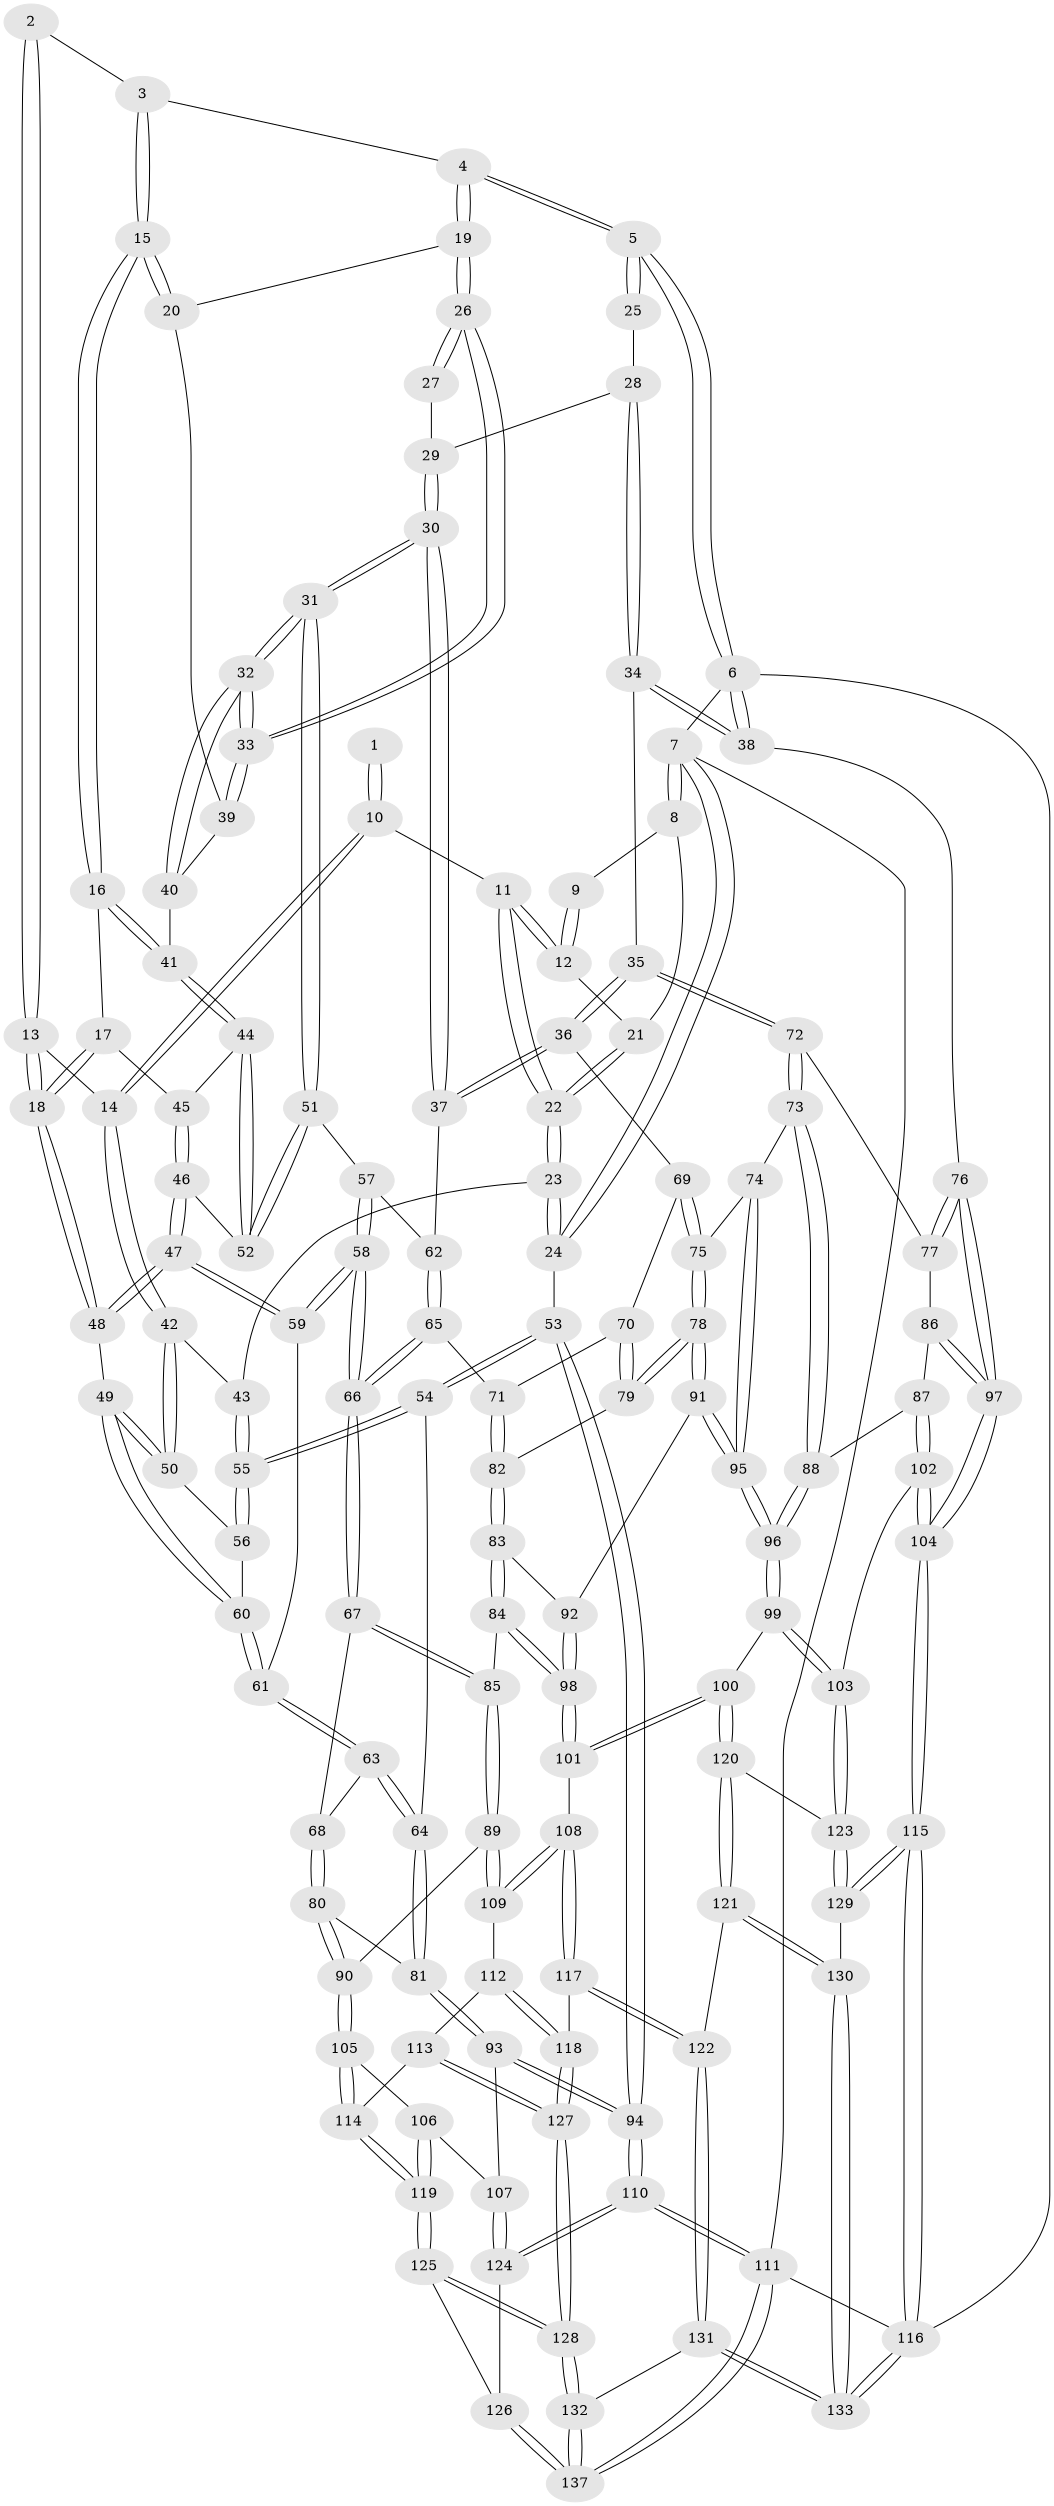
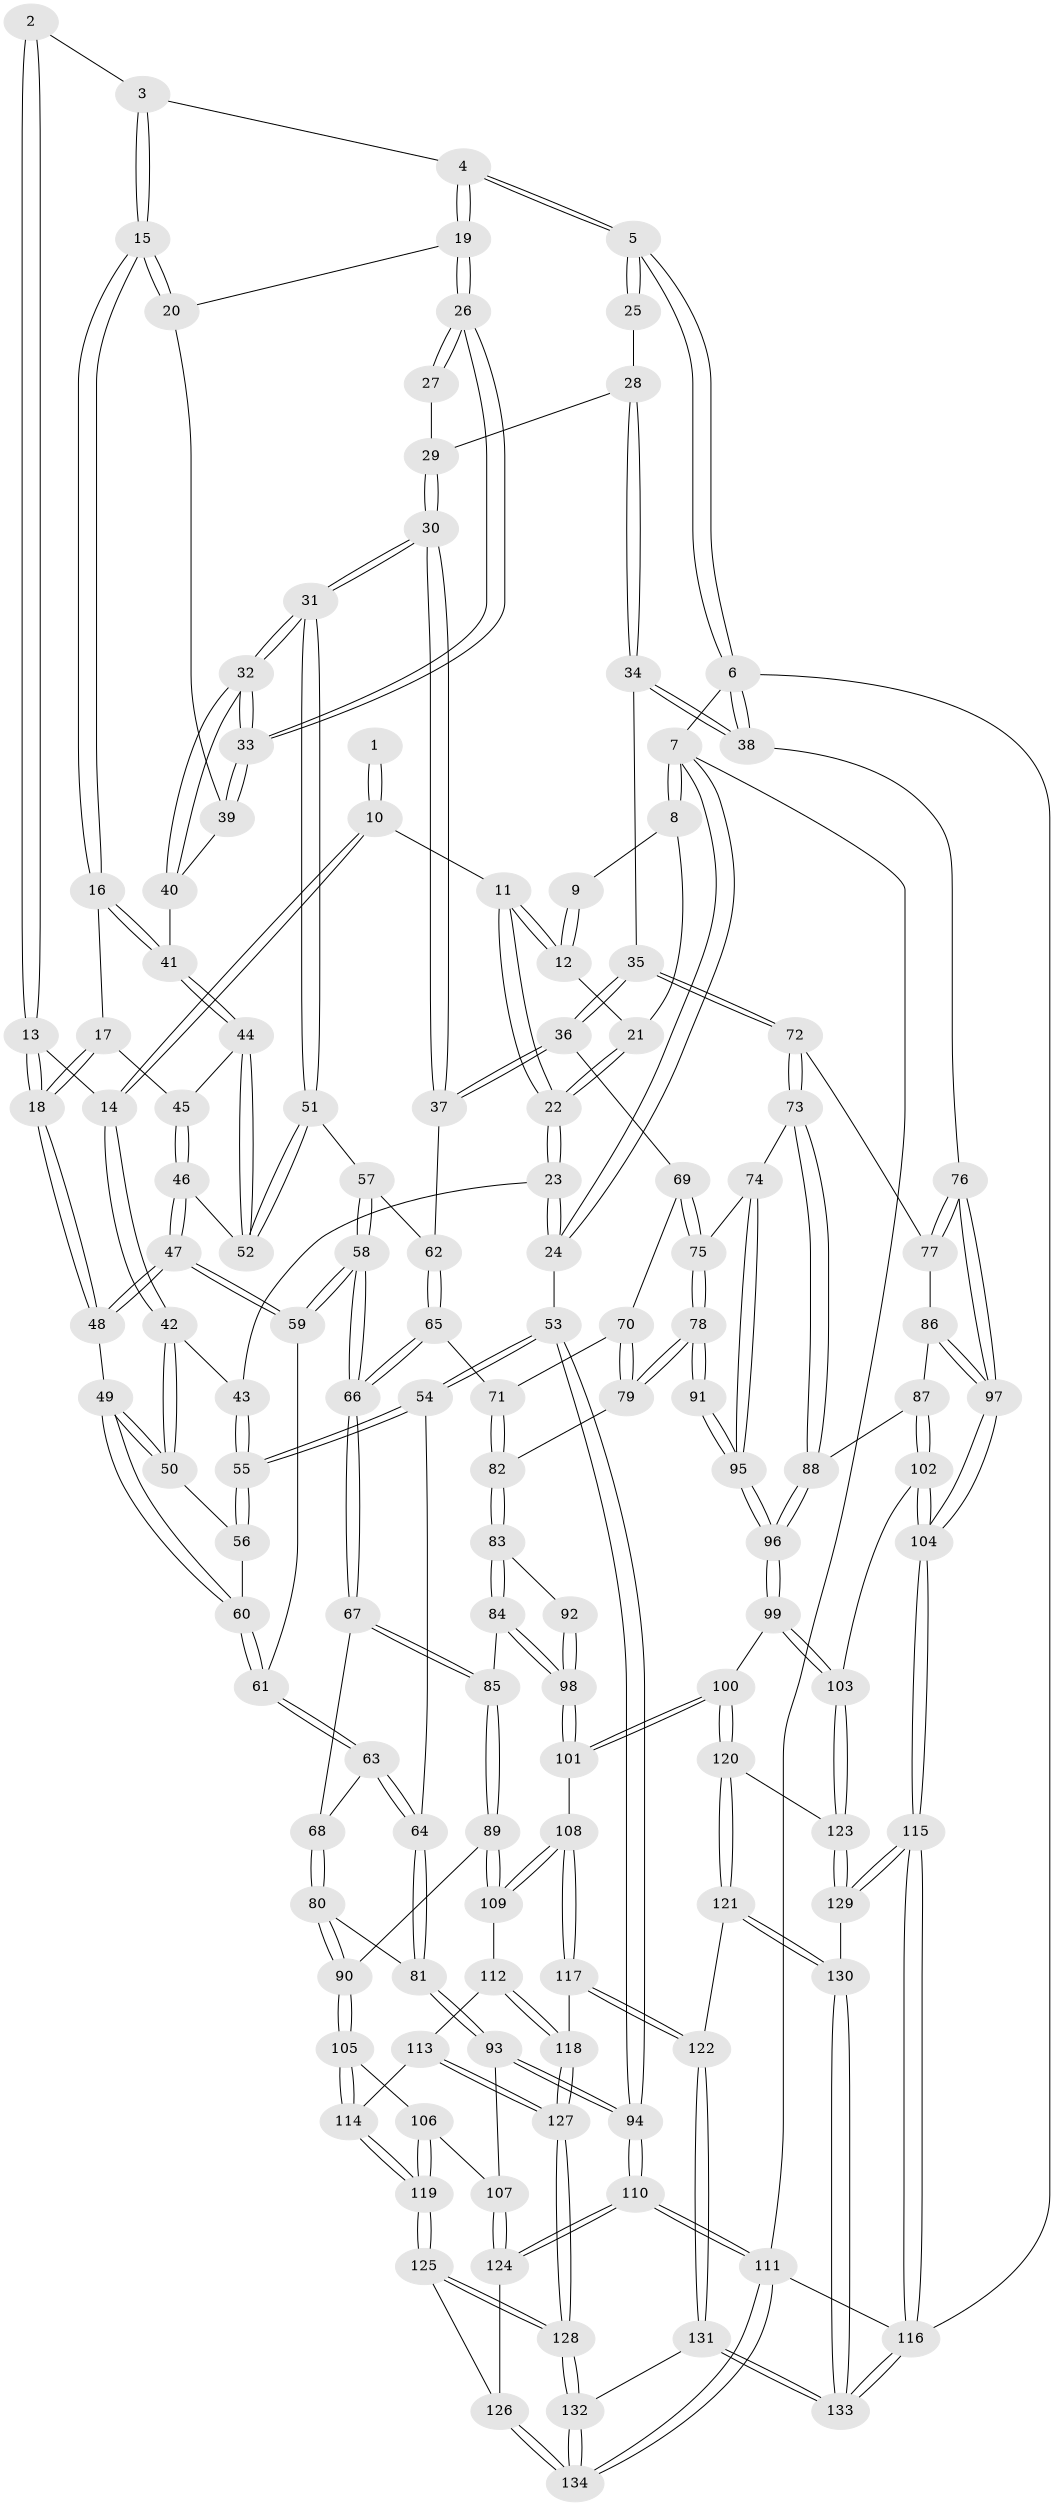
edge "91" -- "92": removed
node "137": label "137" -> "134"
